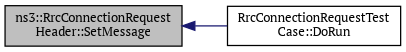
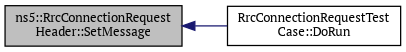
node "ns3::RrcConnectionRequest Header::SetMessage": label "ns3::RrcConnectionRequest Header::SetMessage" -> "ns5::RrcConnectionRequest Header::SetMessage"
